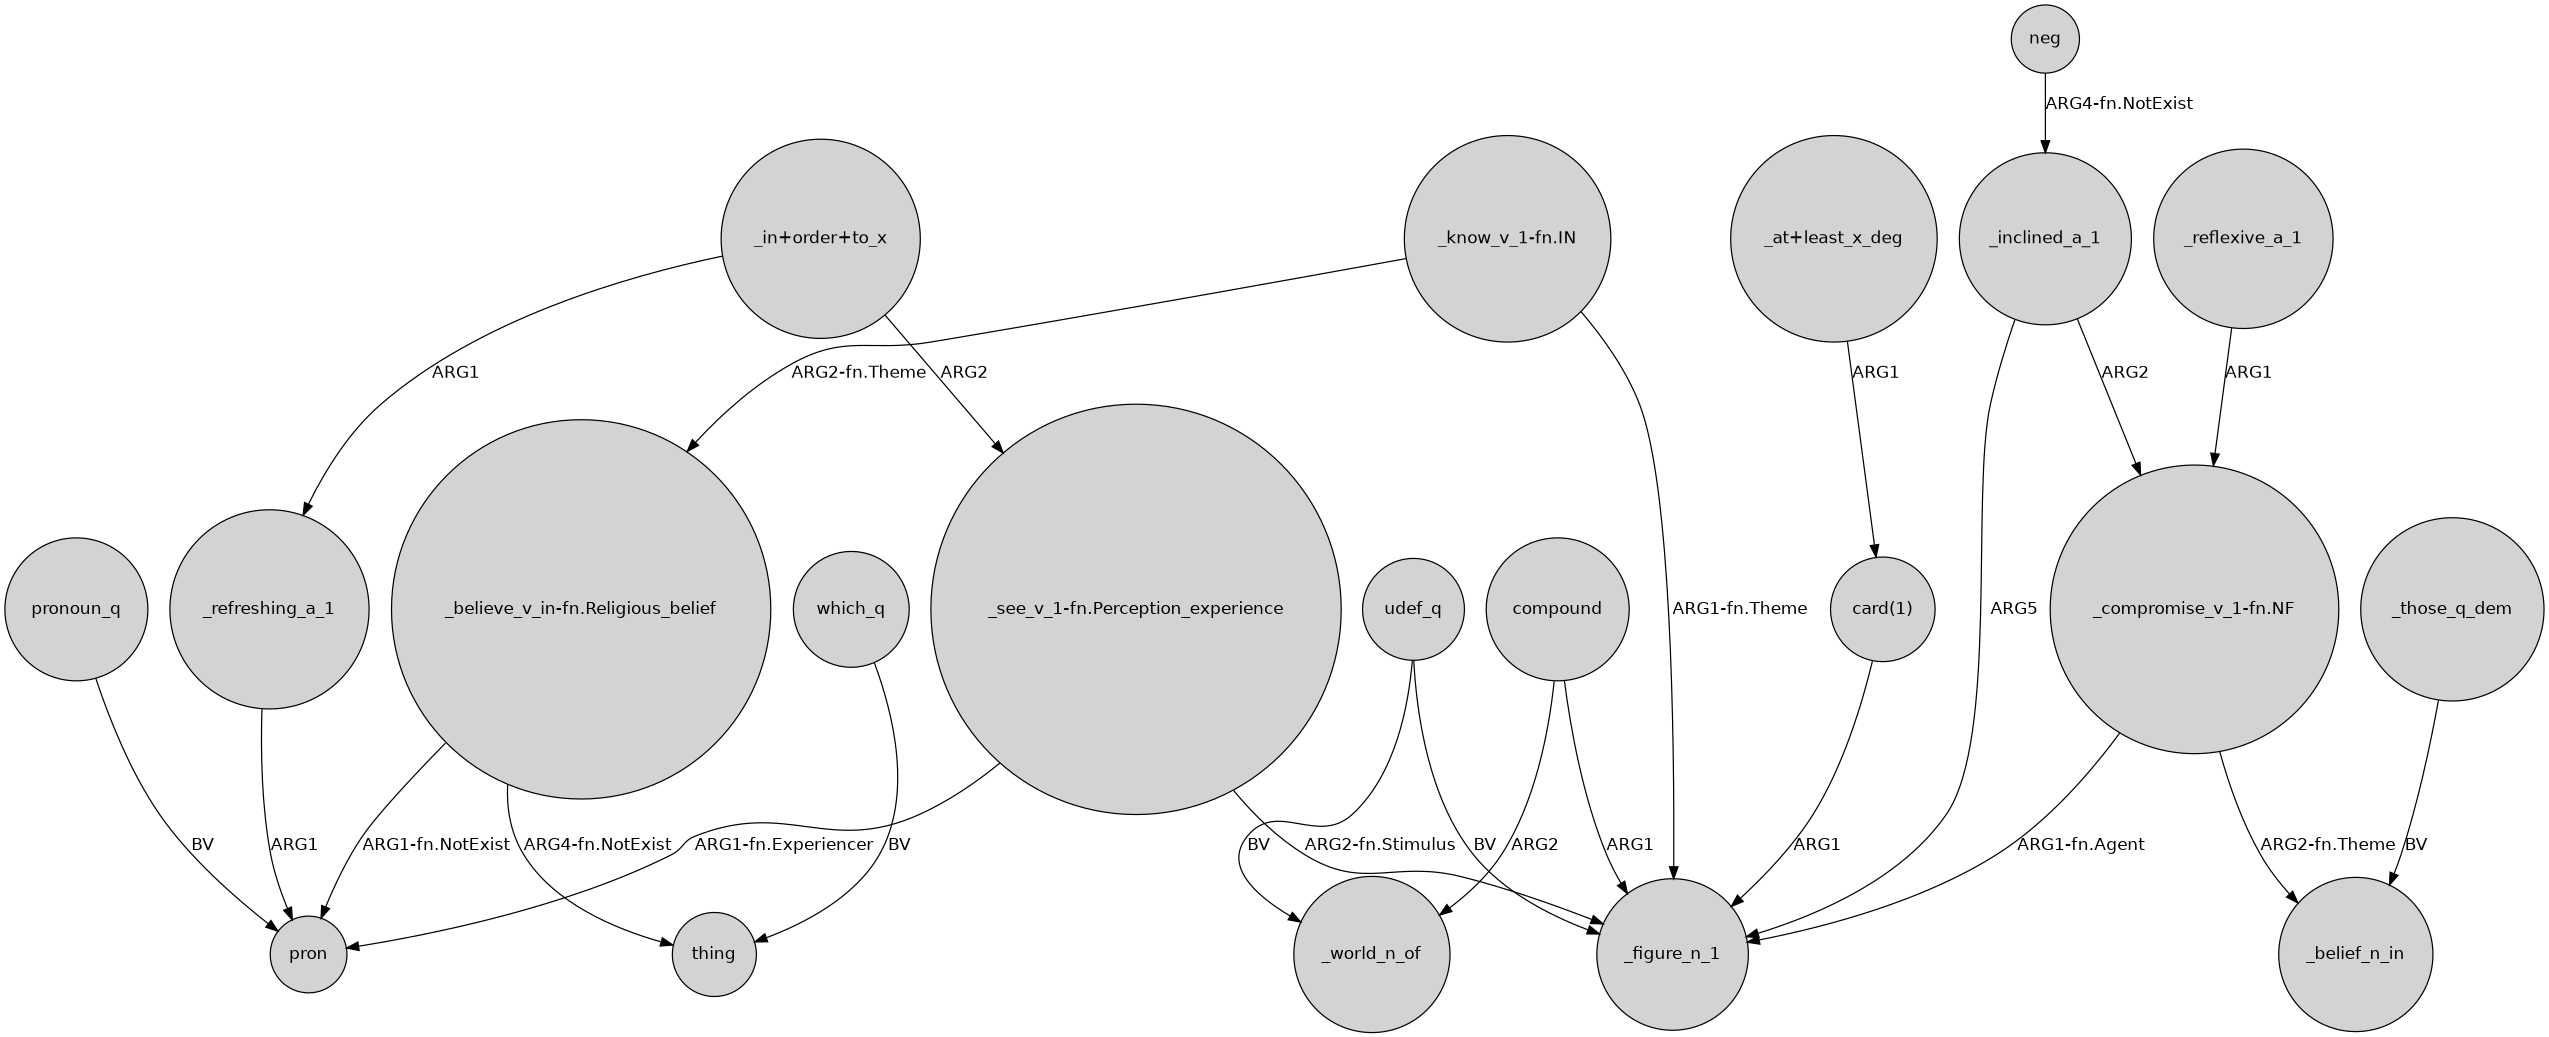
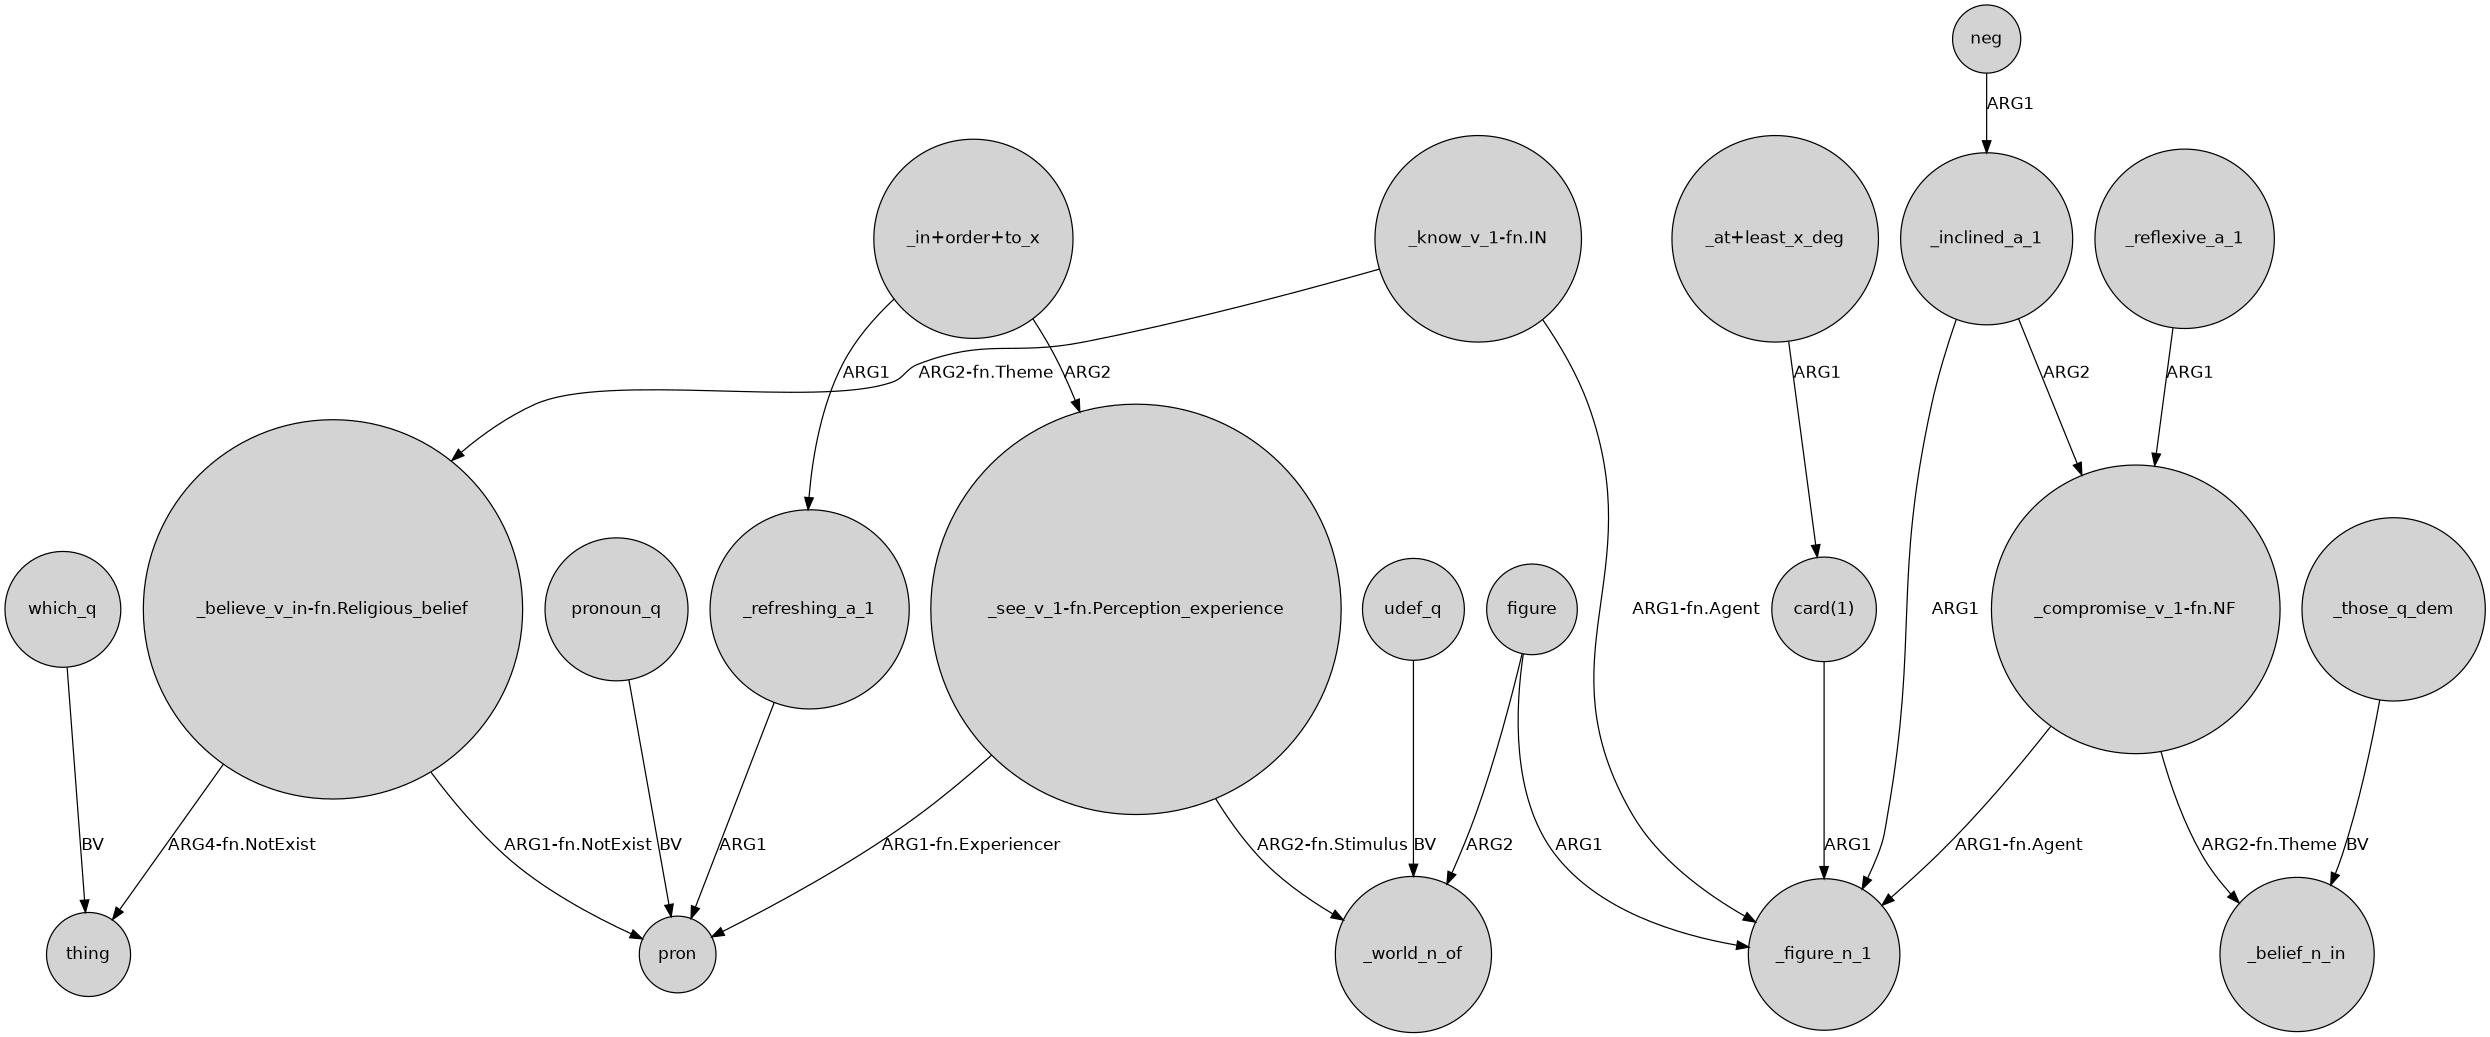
edge "neg" -> "_inclined_a_1": label "ARG4-fn.NotExist" -> "ARG1"
node "compound": label "compound" -> "figure"
edge "_know_v_1-fn.IN" -> "_figure_n_1": label "ARG1-fn.Theme" -> "ARG1-fn.Agent"
edge "_inclined_a_1" -> "_figure_n_1": label "ARG5" -> "ARG1"
edge "udef_q" -> "_figure_n_1": removed, label "BV"
edge "_see_v_1-fn.Perception_experience" -> "_figure_n_1": now "_see_v_1-fn.Perception_experience" -> "_world_n_of"
